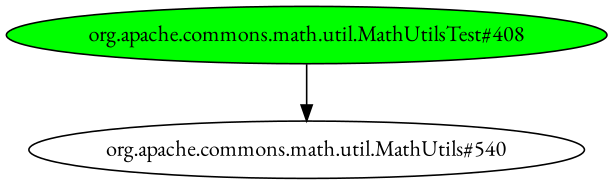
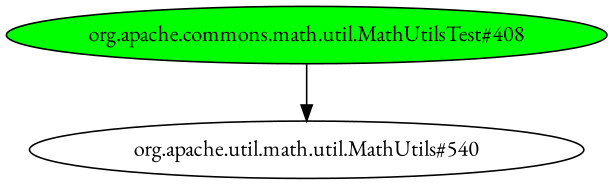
node "org.apache.commons.math.util.MathUtils#540": label "org.apache.commons.math.util.MathUtils#540" -> "org.apache.util.math.util.MathUtils#540"
